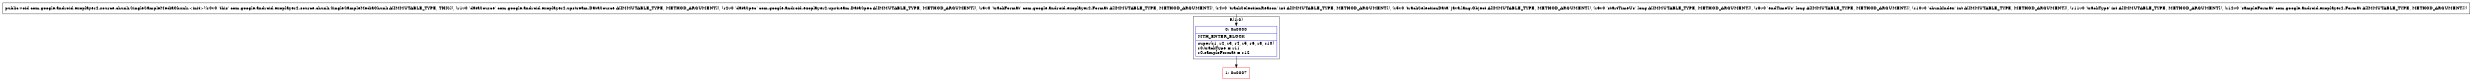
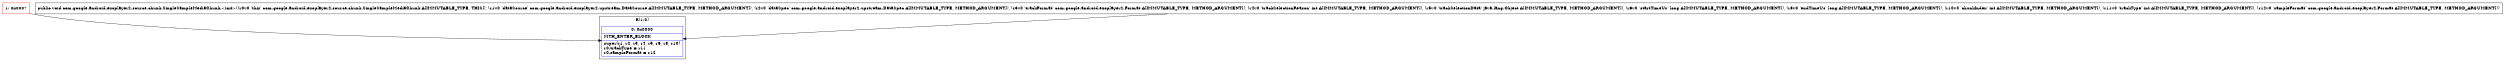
edge "0: 0x0000" -> "1: 0x0007": reversed
